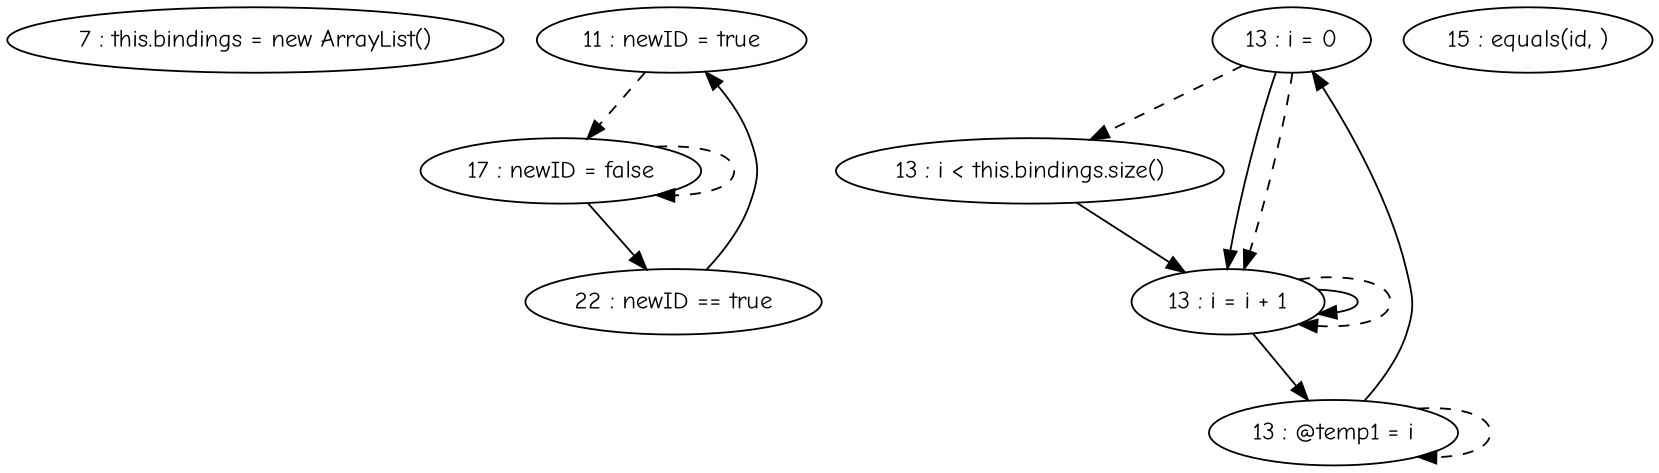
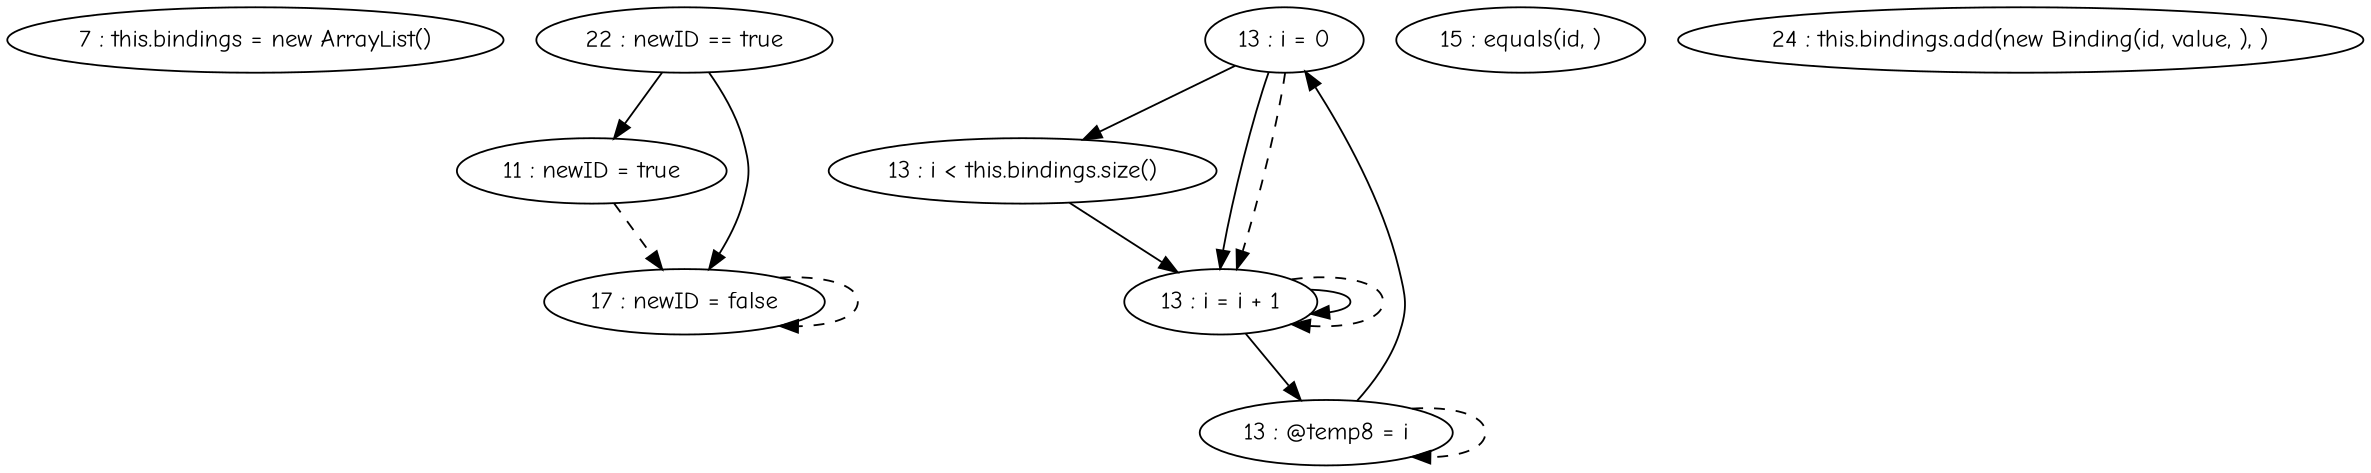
node "24 : this.bindings.add(new Binding(id, value, ), )": added
edge "13 : i = 0" -> "13 : i < this.bindings.size()": style dashed -> solid
edge "17 : newID = false" -> "22 : newID == true": reversed
node "13 : @temp1 = i": label "13 : @temp1 = i" -> "13 : @temp8 = i"
